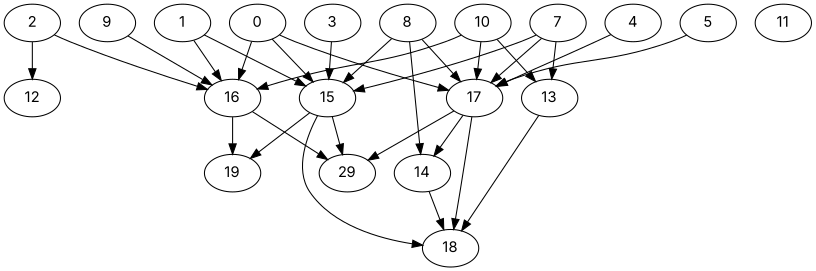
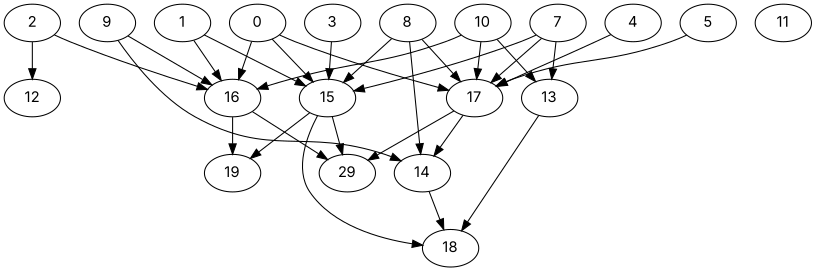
edge "9" -> "14": added
edge "17" -> "18": removed
